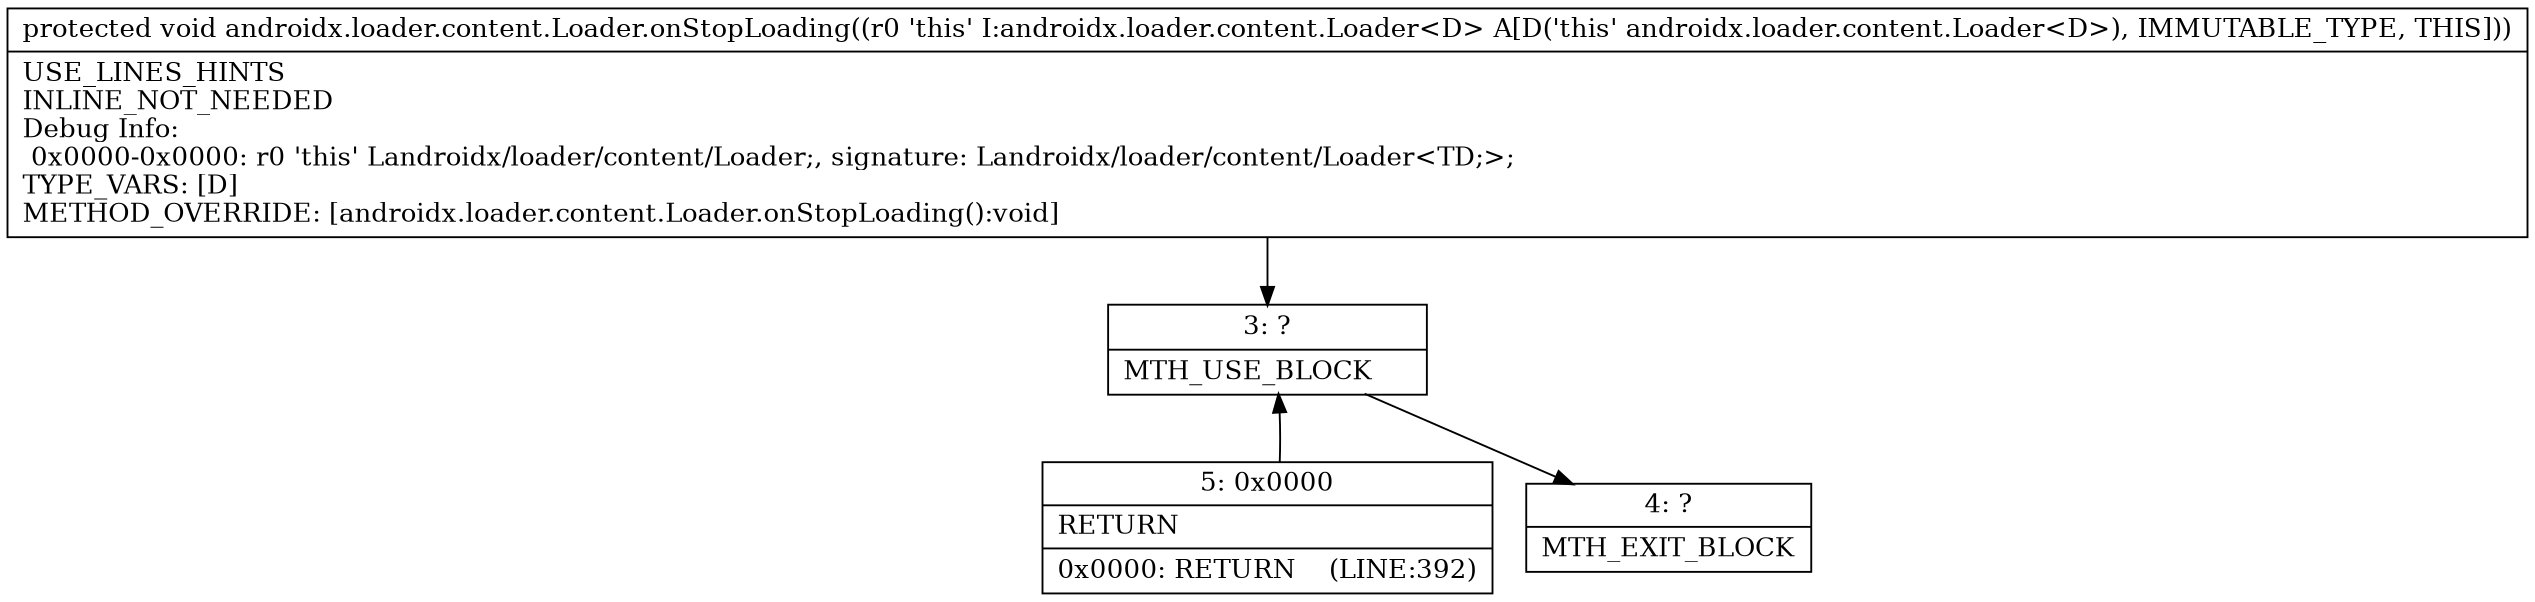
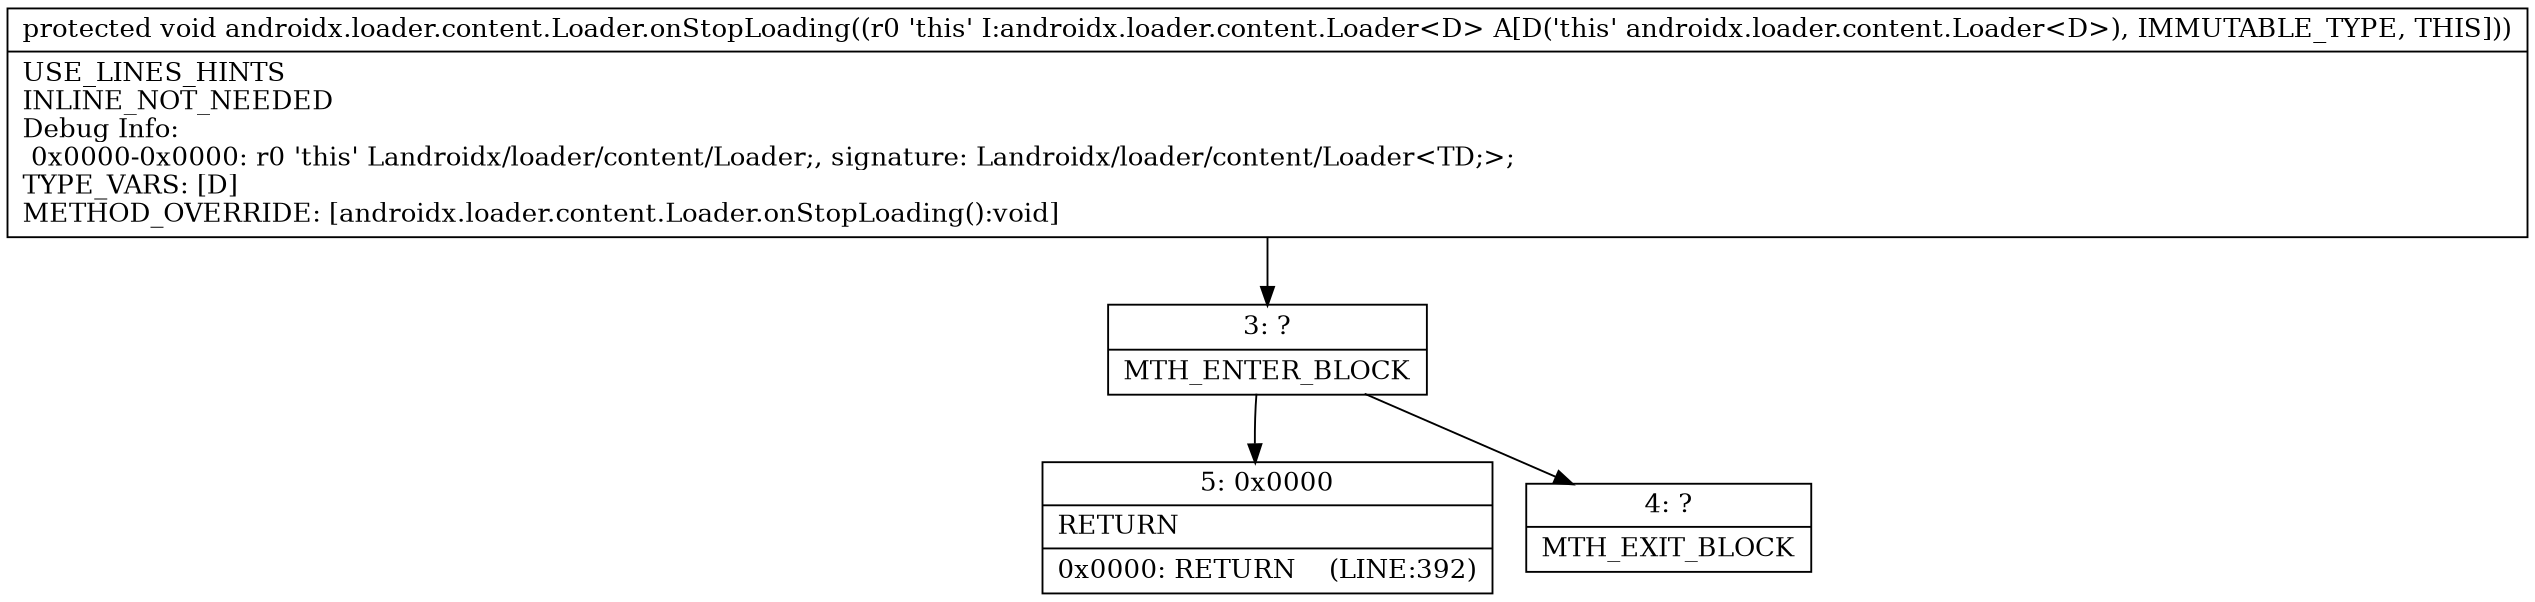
node "3: ?": text "MTH_USE_BLOCK" -> "MTH_ENTER_BLOCK"
edge "5: 0x0000" -> "3: ?": reversed
